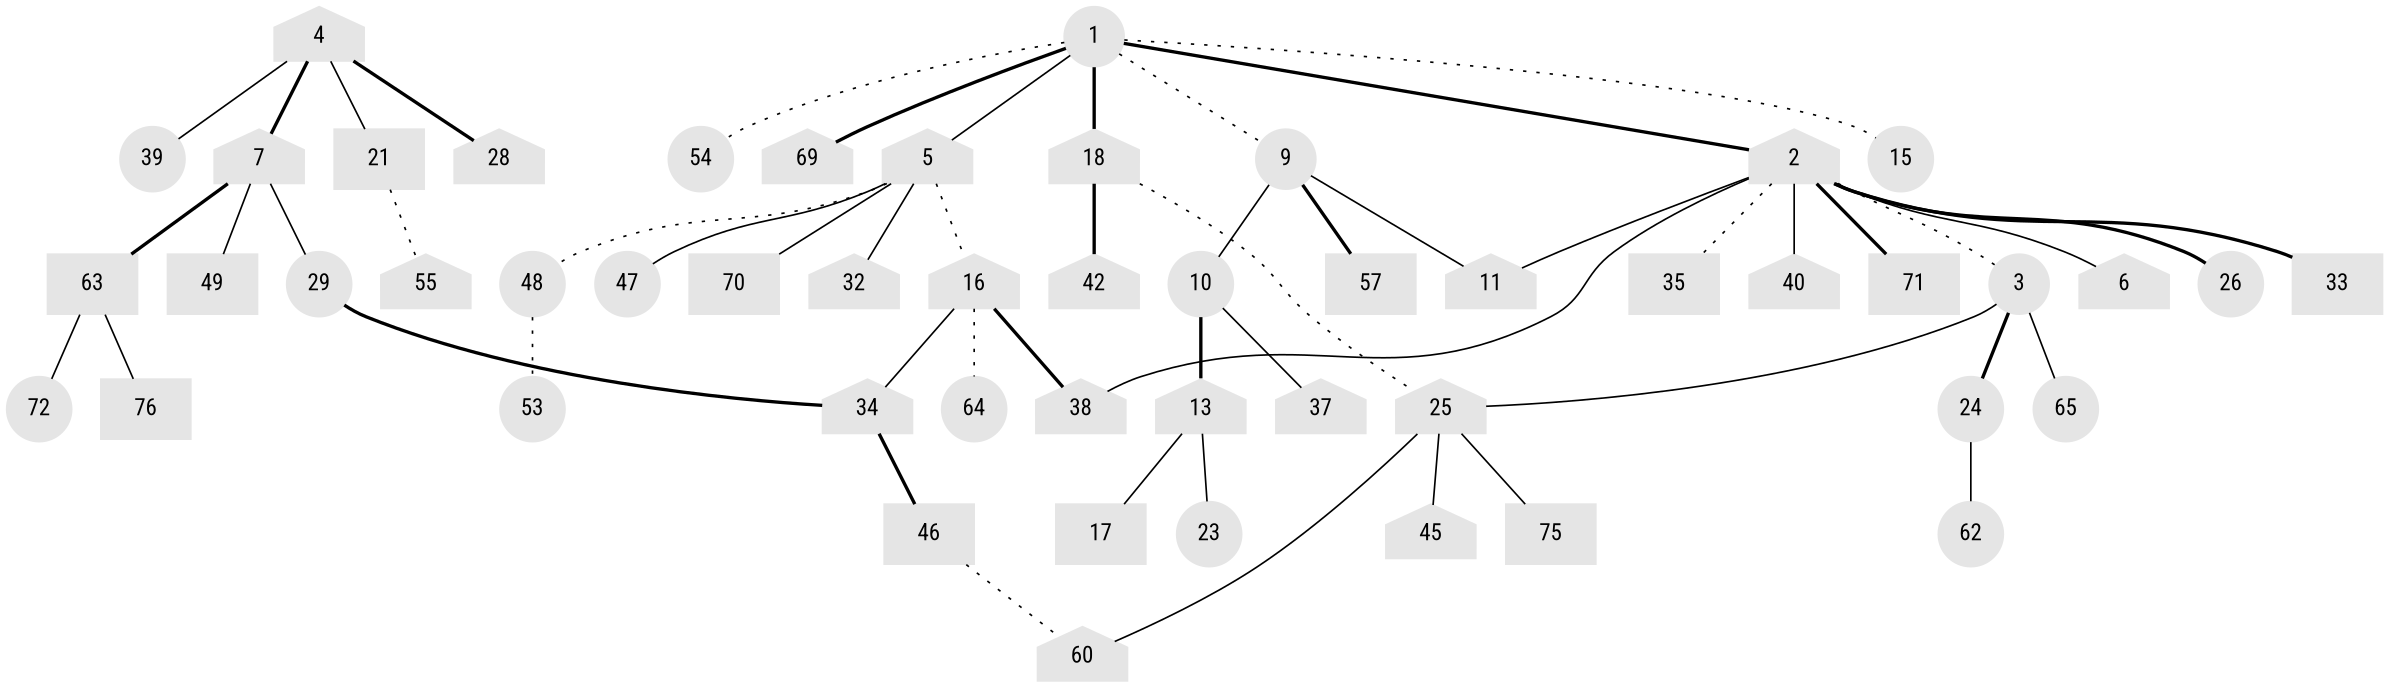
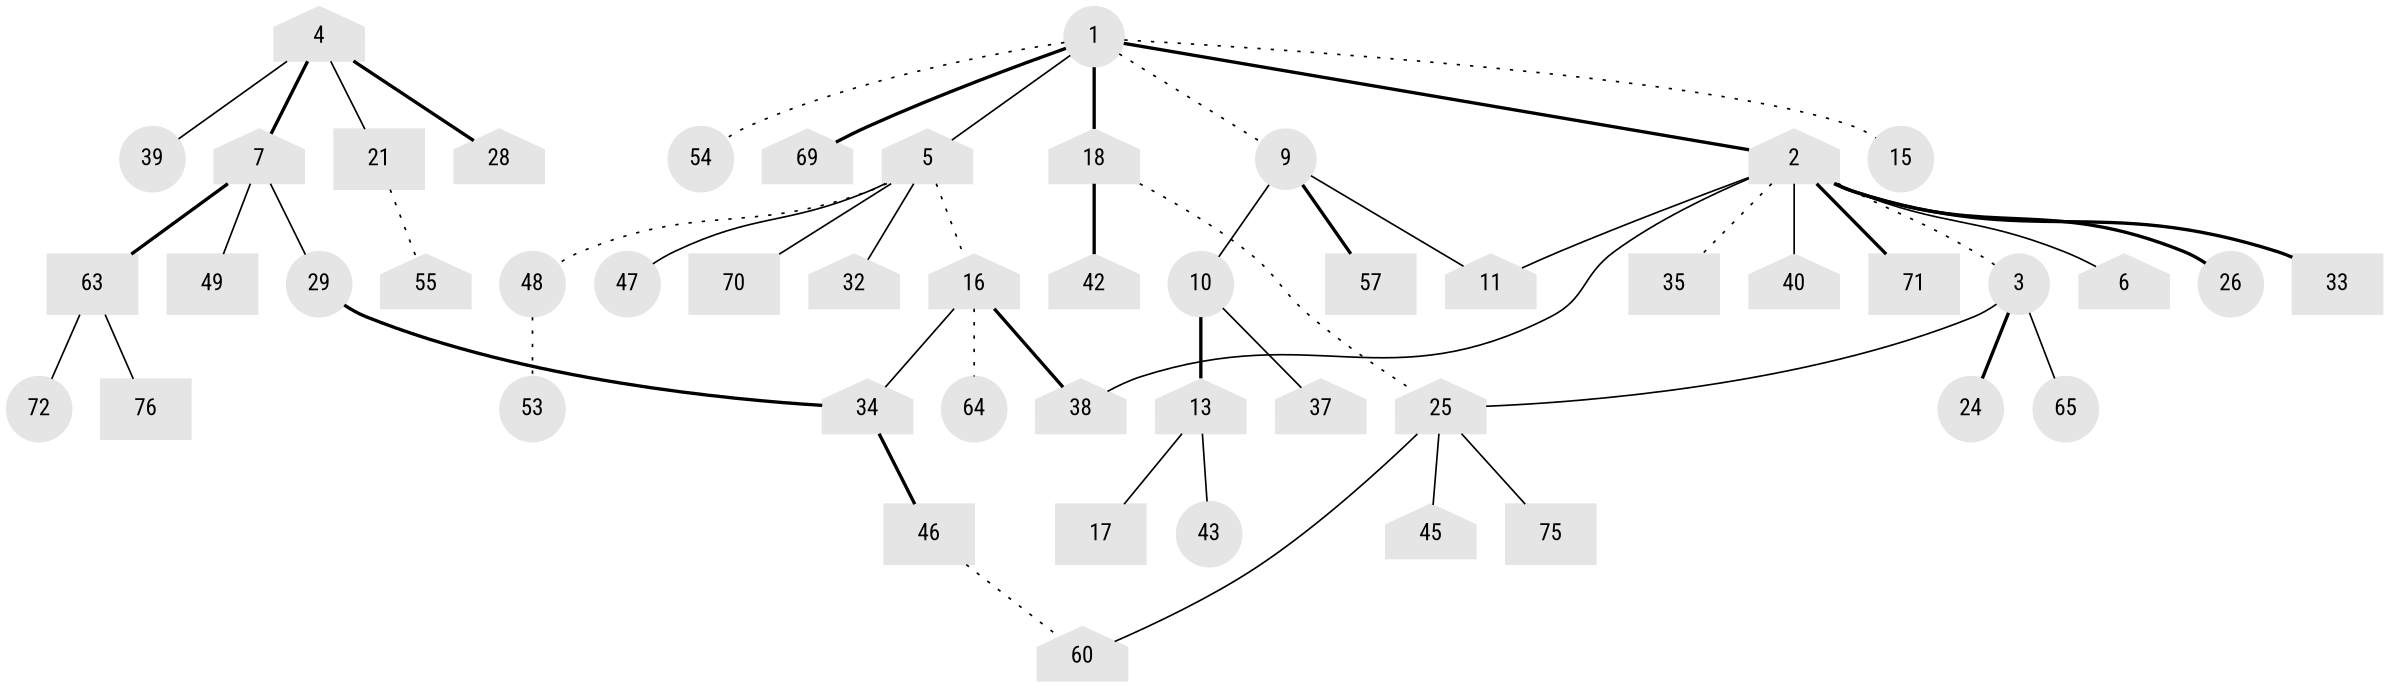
node "23": label "23" -> "43"
node "62": removed
